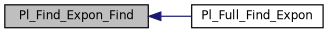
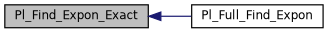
node "Pl_Find_Expon_Find": label "Pl_Find_Expon_Find" -> "Pl_Find_Expon_Exact"
